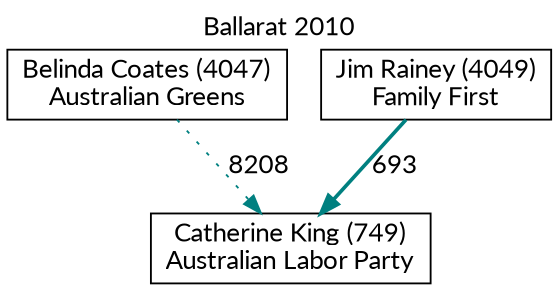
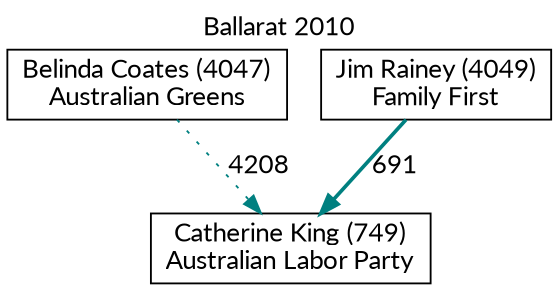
edge "Belinda Coates (4047) Australian Greens" -> "Catherine King (749) Australian Labor Party": label "8208" -> "4208"
edge "Jim Rainey (4049) Family First" -> "Catherine King (749) Australian Labor Party": label "693" -> "691"
